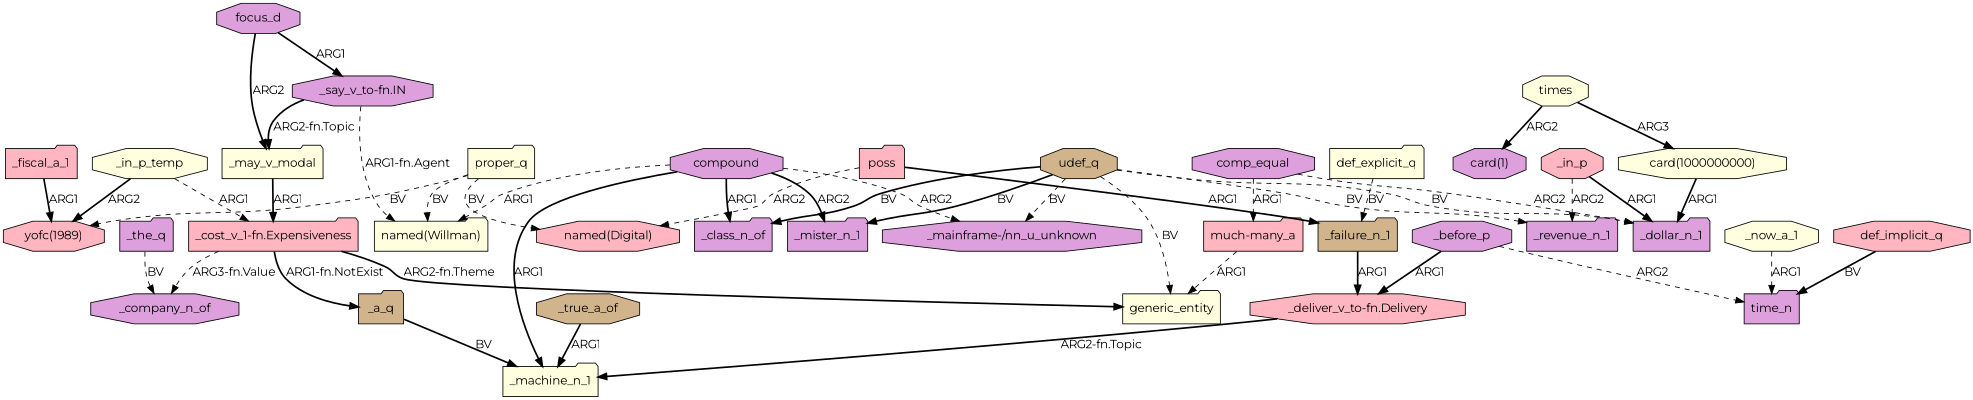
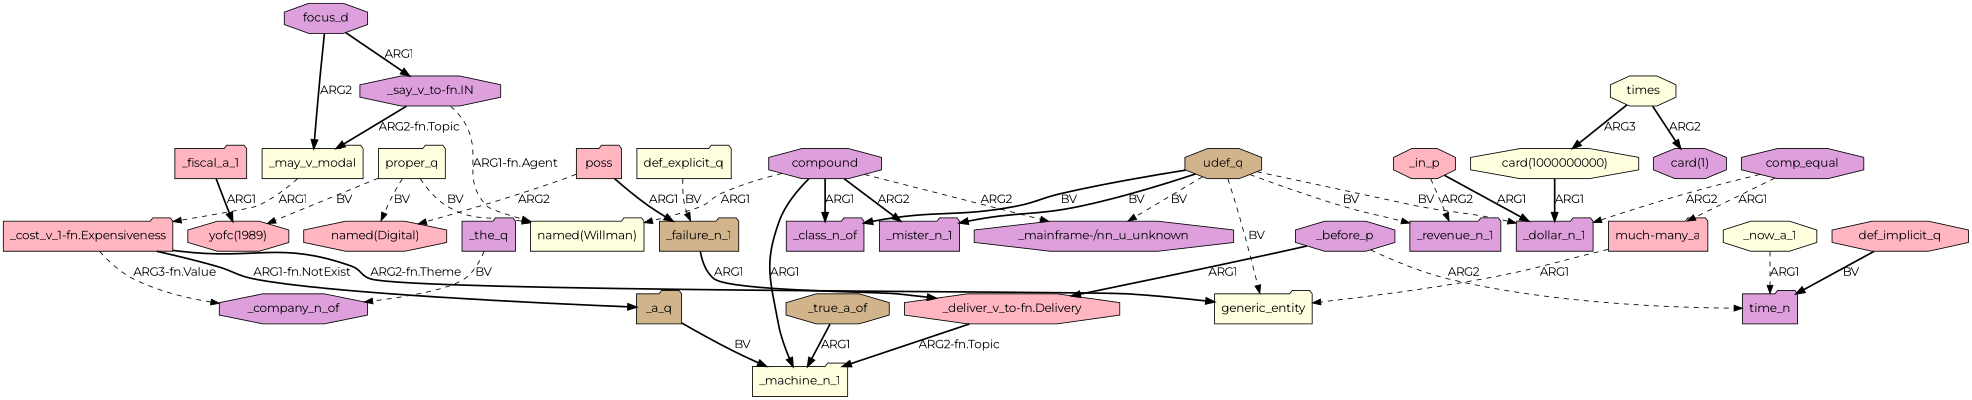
node "_in_p_temp": removed
edge "_may_v_modal" -> "_cost_v_1-fn.Expensiveness": style bold -> dashed
